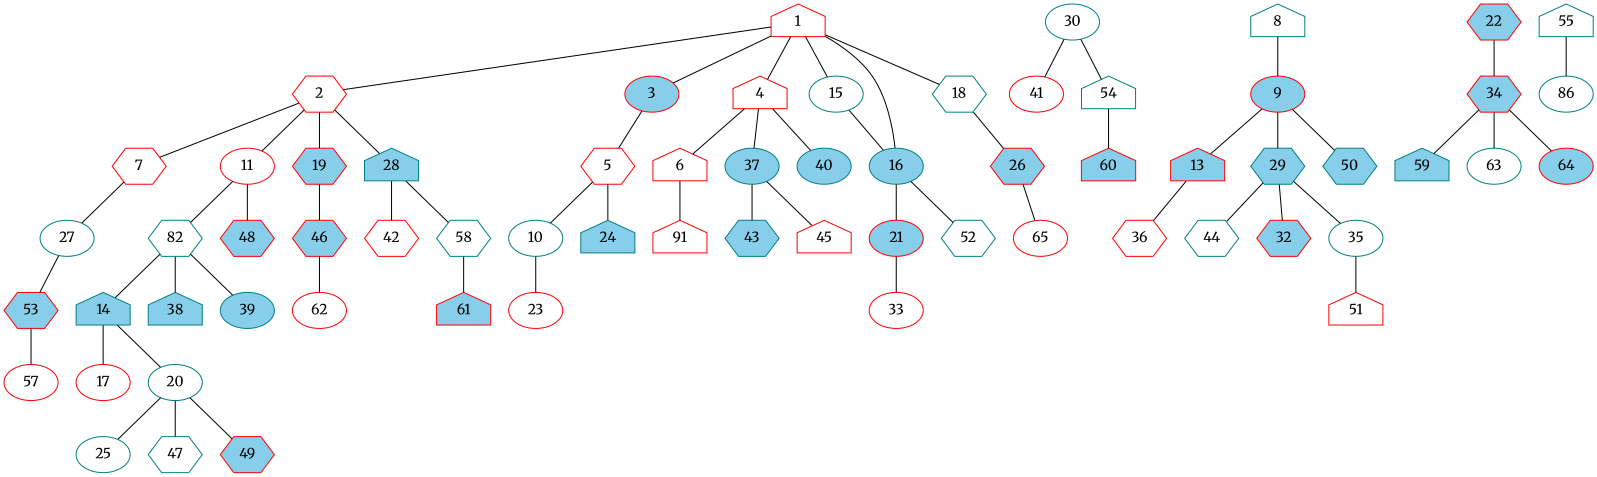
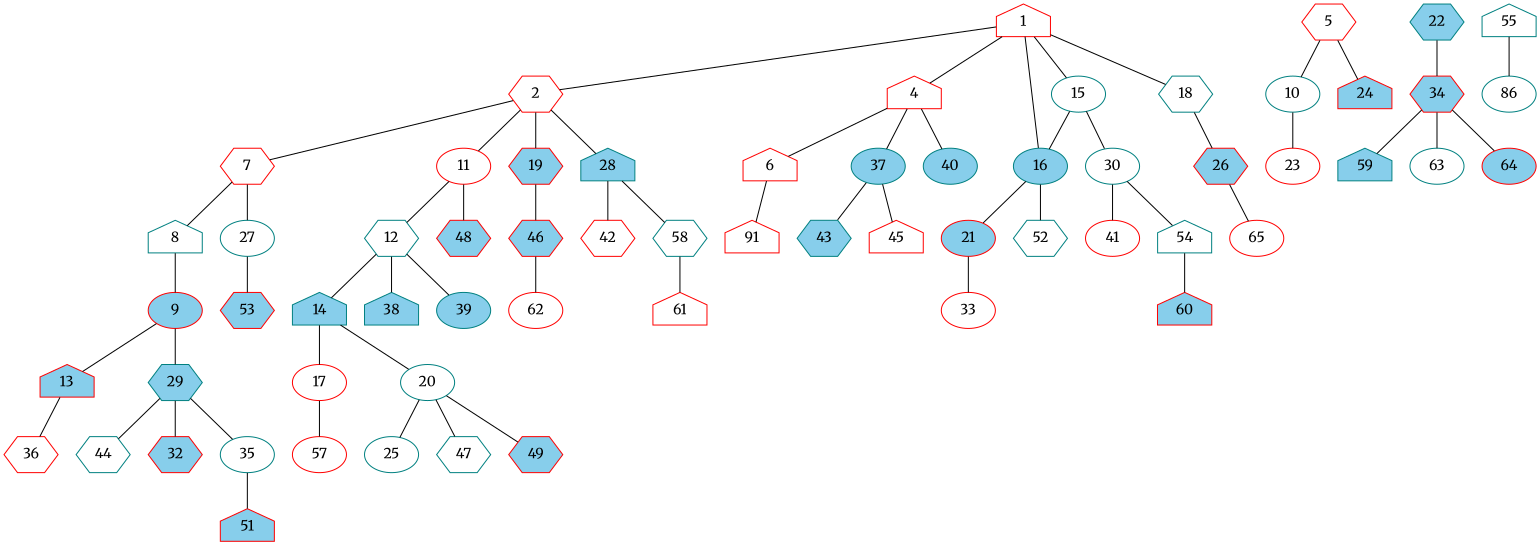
node "22": color red -> teal
node "3": removed
edge "15" -- "30": added
node "50": removed
edge "7" -- "8": added
node "82": label "82" -> "12"
node "24": color teal -> red
node "61": fillcolor skyblue -> white
node "51": fillcolor white -> skyblue
edge "53" -- "57": now "17" -- "57"
